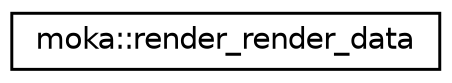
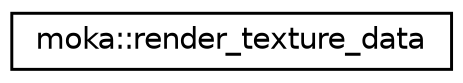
node "moka::render_render_data": label "moka::render_render_data" -> "moka::render_texture_data"
